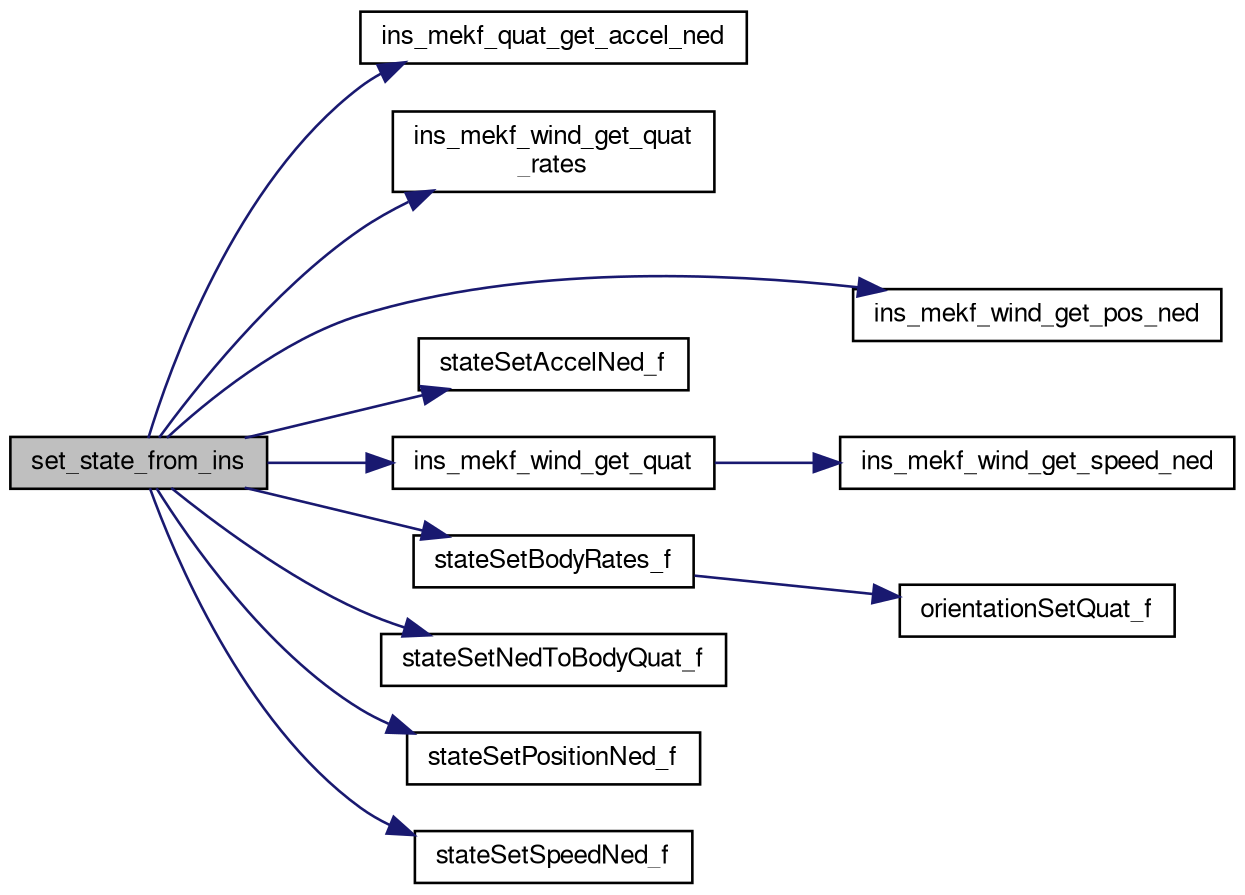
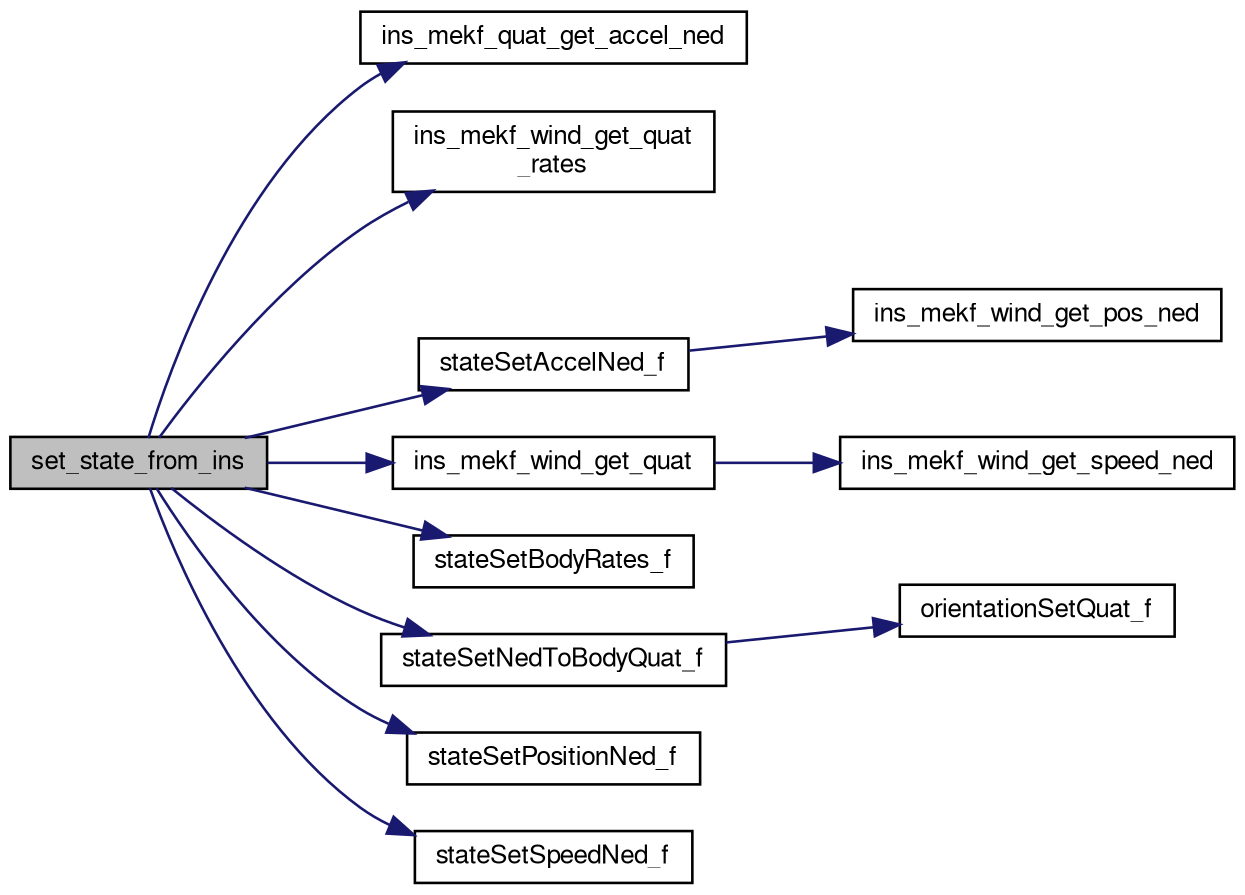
edge "set_state_from_ins" -> "ins_mekf_wind_get_pos_ned": now "stateSetAccelNed_f" -> "ins_mekf_wind_get_pos_ned"
edge "stateSetBodyRates_f" -> "orientationSetQuat_f": now "stateSetNedToBodyQuat_f" -> "orientationSetQuat_f"
